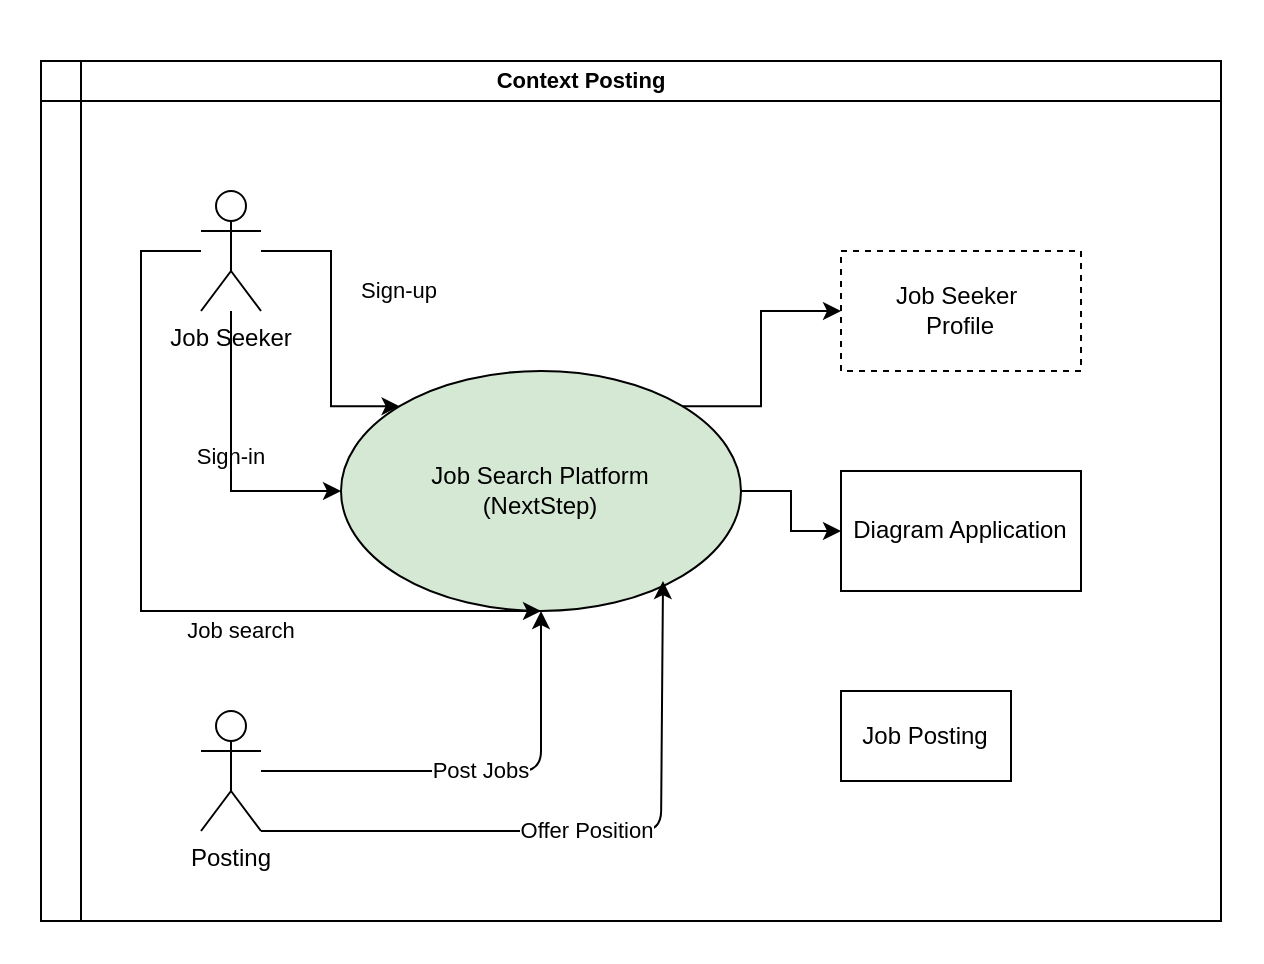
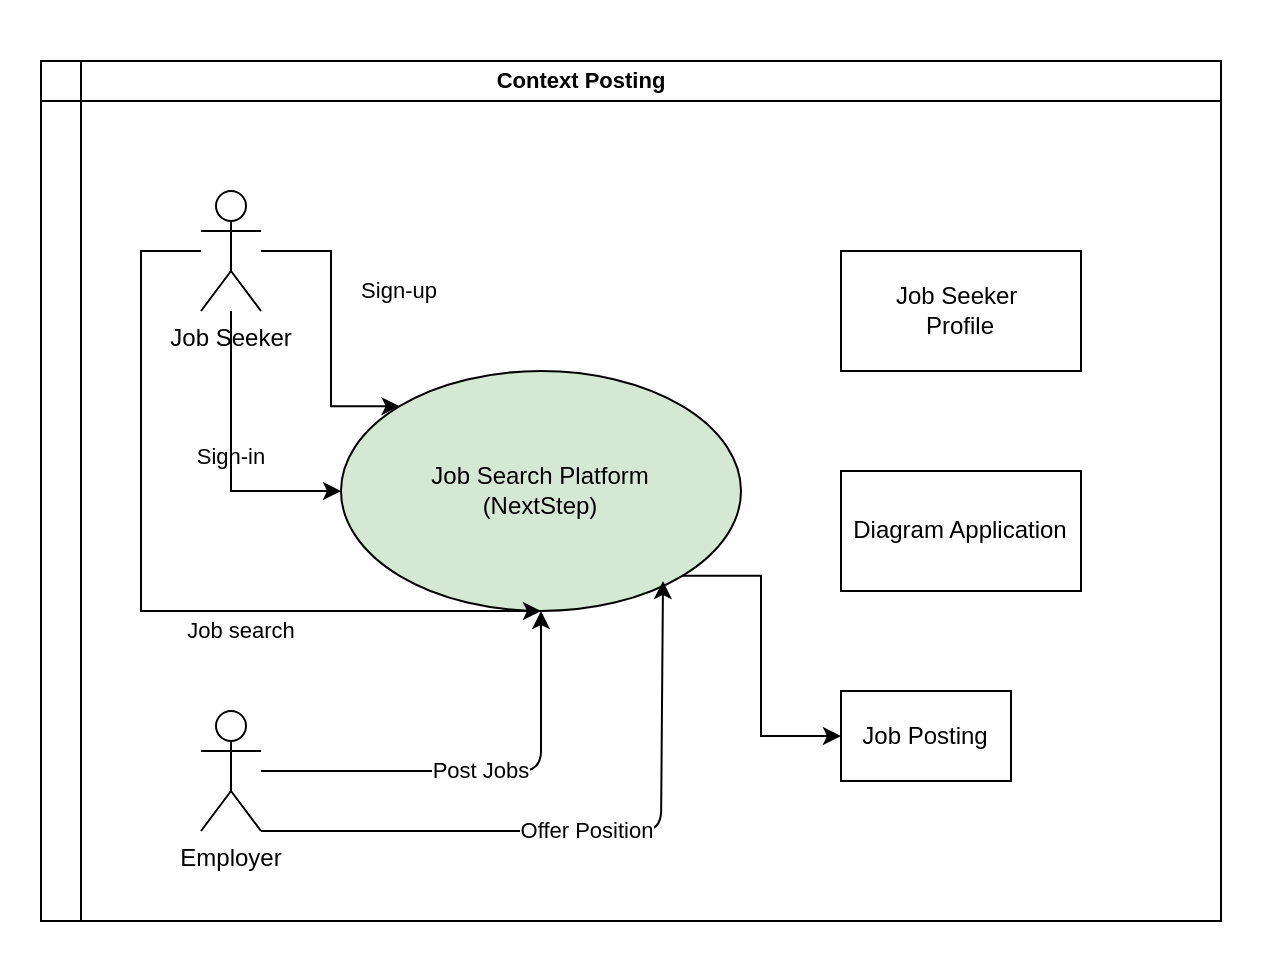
node "Job Seeker Profile": style dashed -> solid
edge "Job Search Platform (NextStep)" -> "Job Seeker Profile": removed
edge "Job Search Platform (NextStep)" -> "Diagram Application": removed
edge "Job Search Platform (NextStep)" -> "Job Posting": added
node "Posting": label "Posting" -> "Employer"
